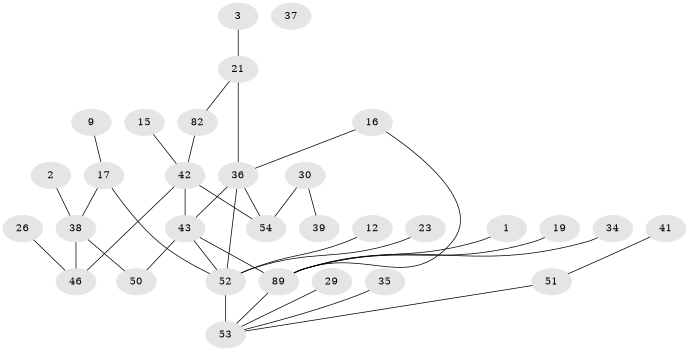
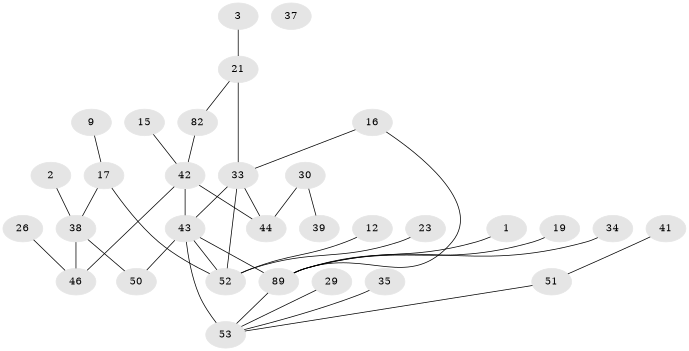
node "36": label "36" -> "33"
node "54": label "54" -> "44"
edge "52" -- "53": now "43" -- "53"
